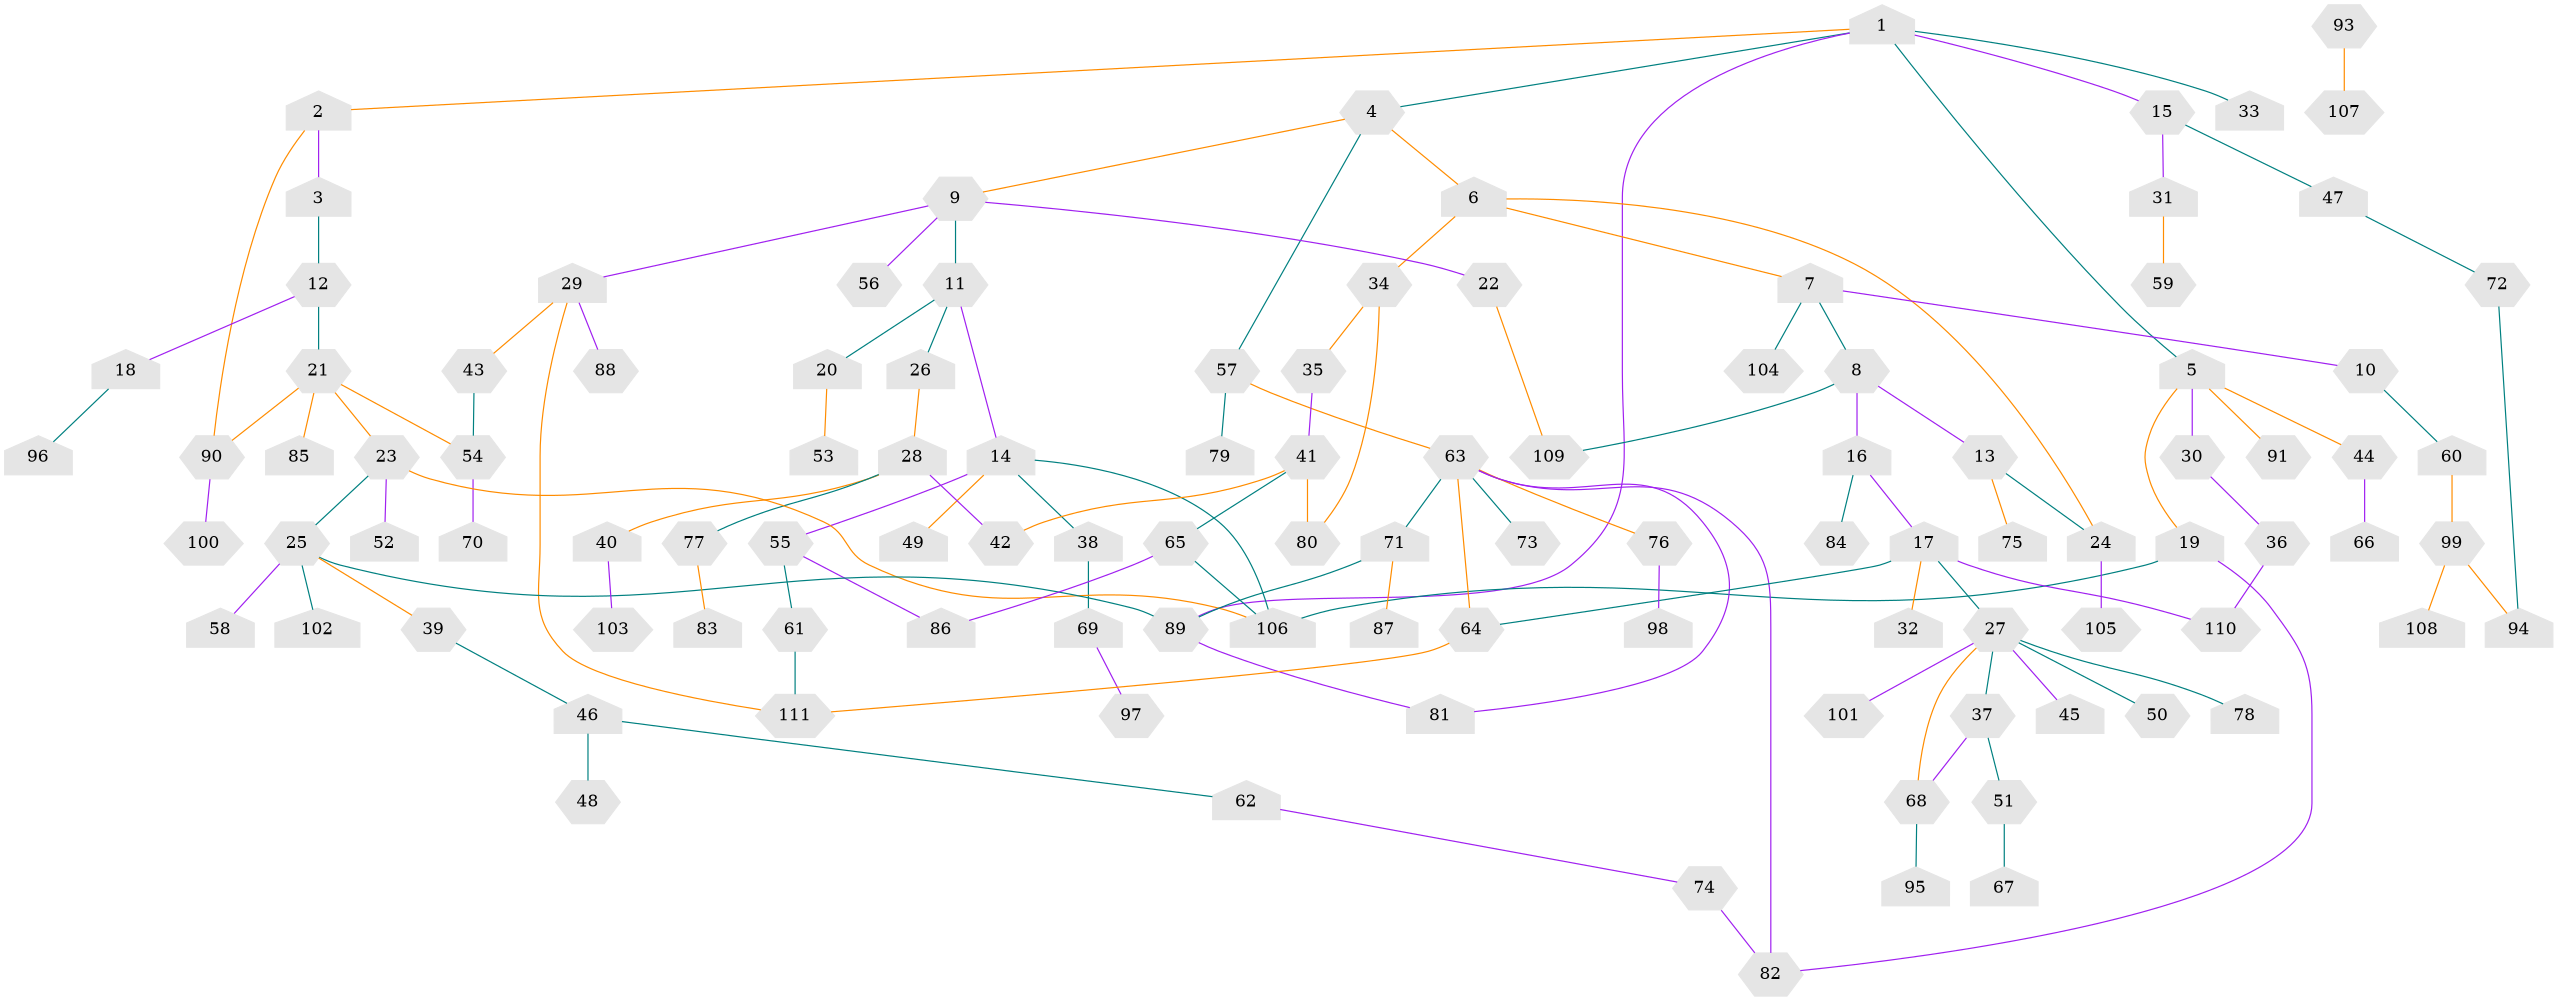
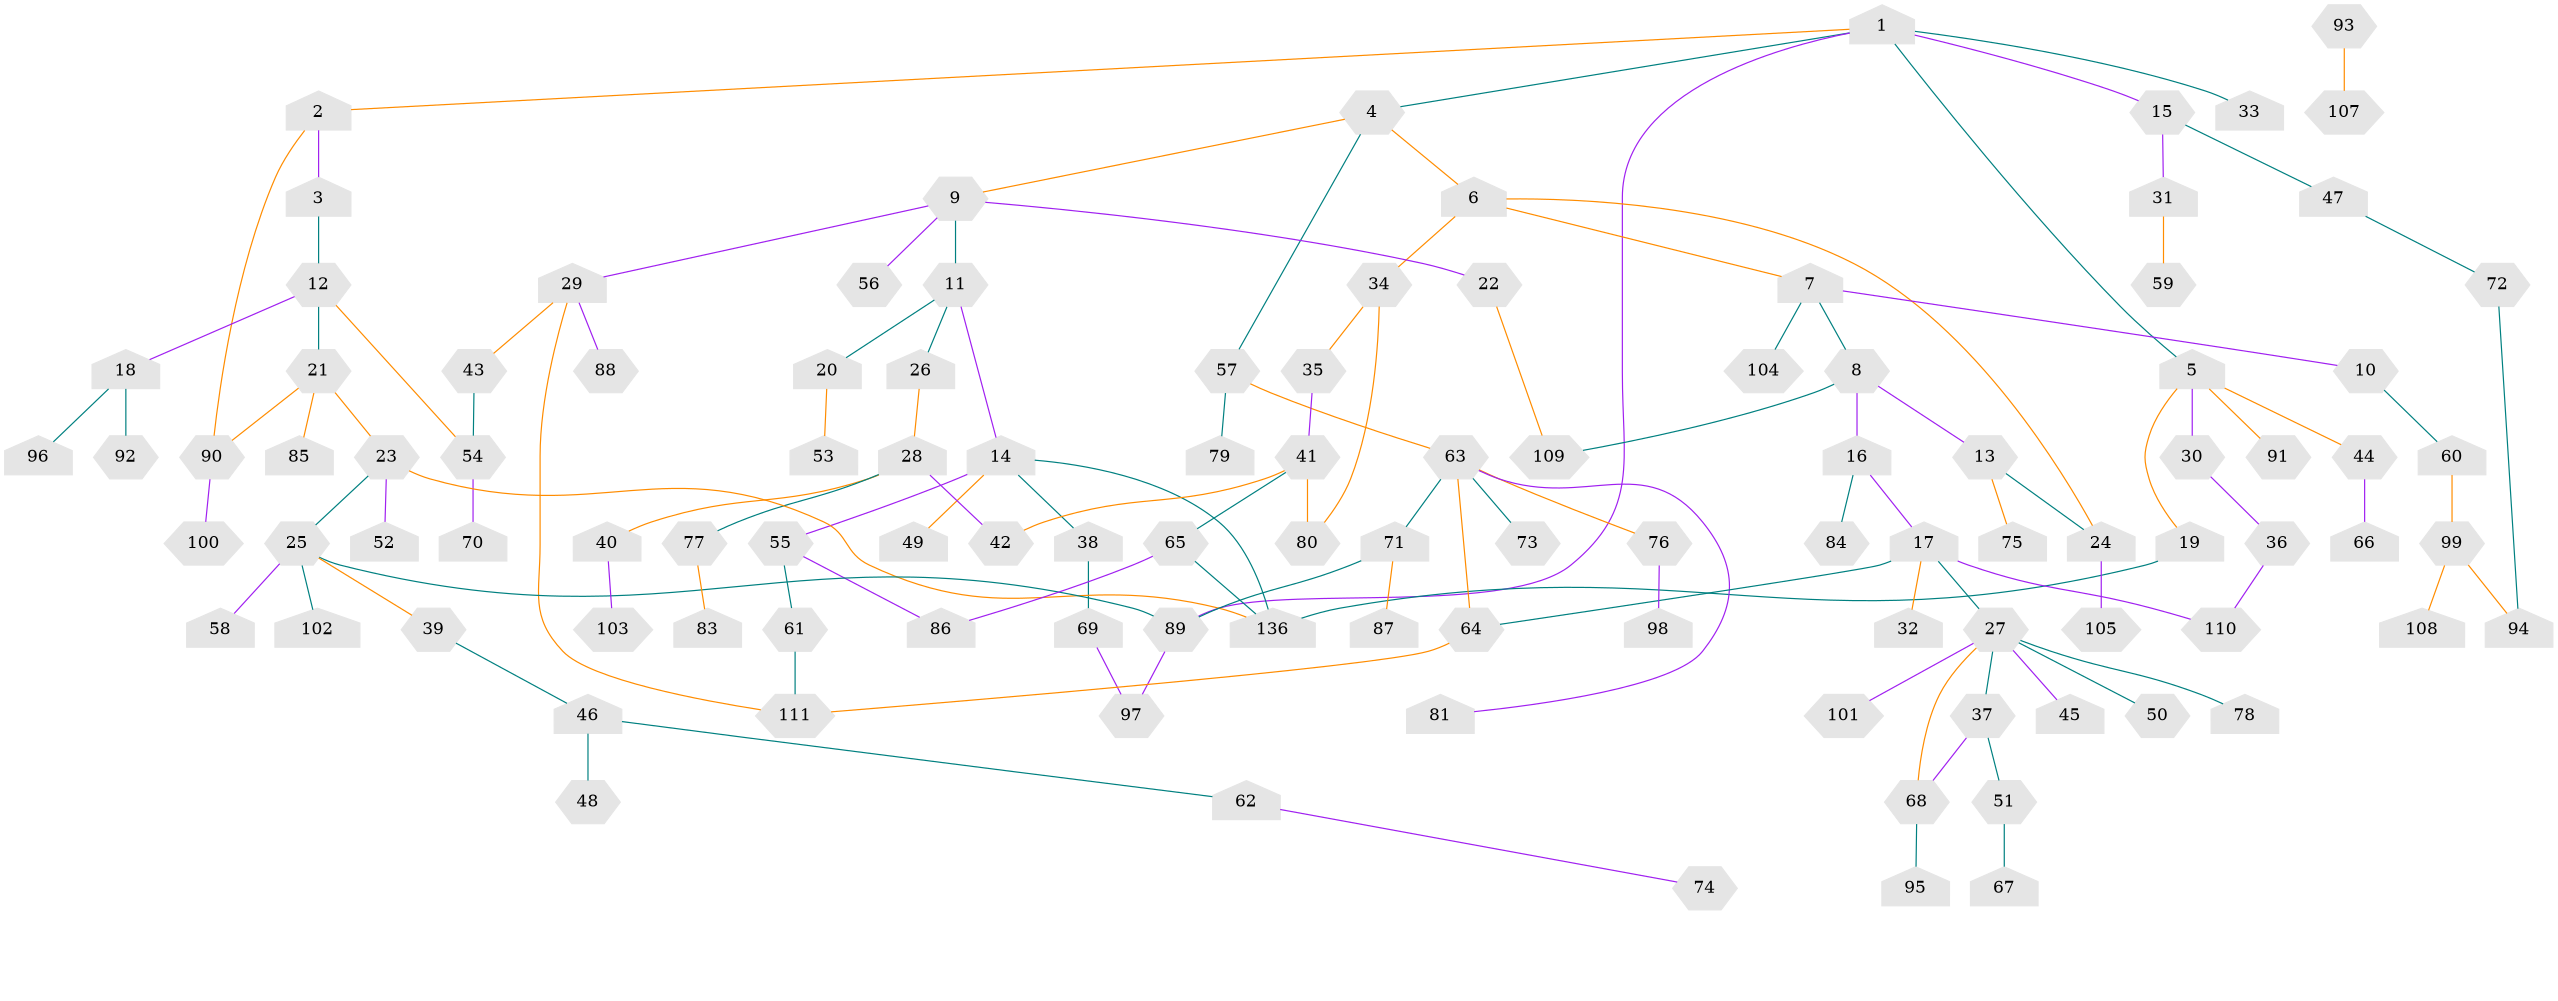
edge "21" -- "54": now "12" -- "54"
node "92": added
node "106": label "106" -> "136"
edge "89" -- "81": now "89" -- "97"
node "82": removed
